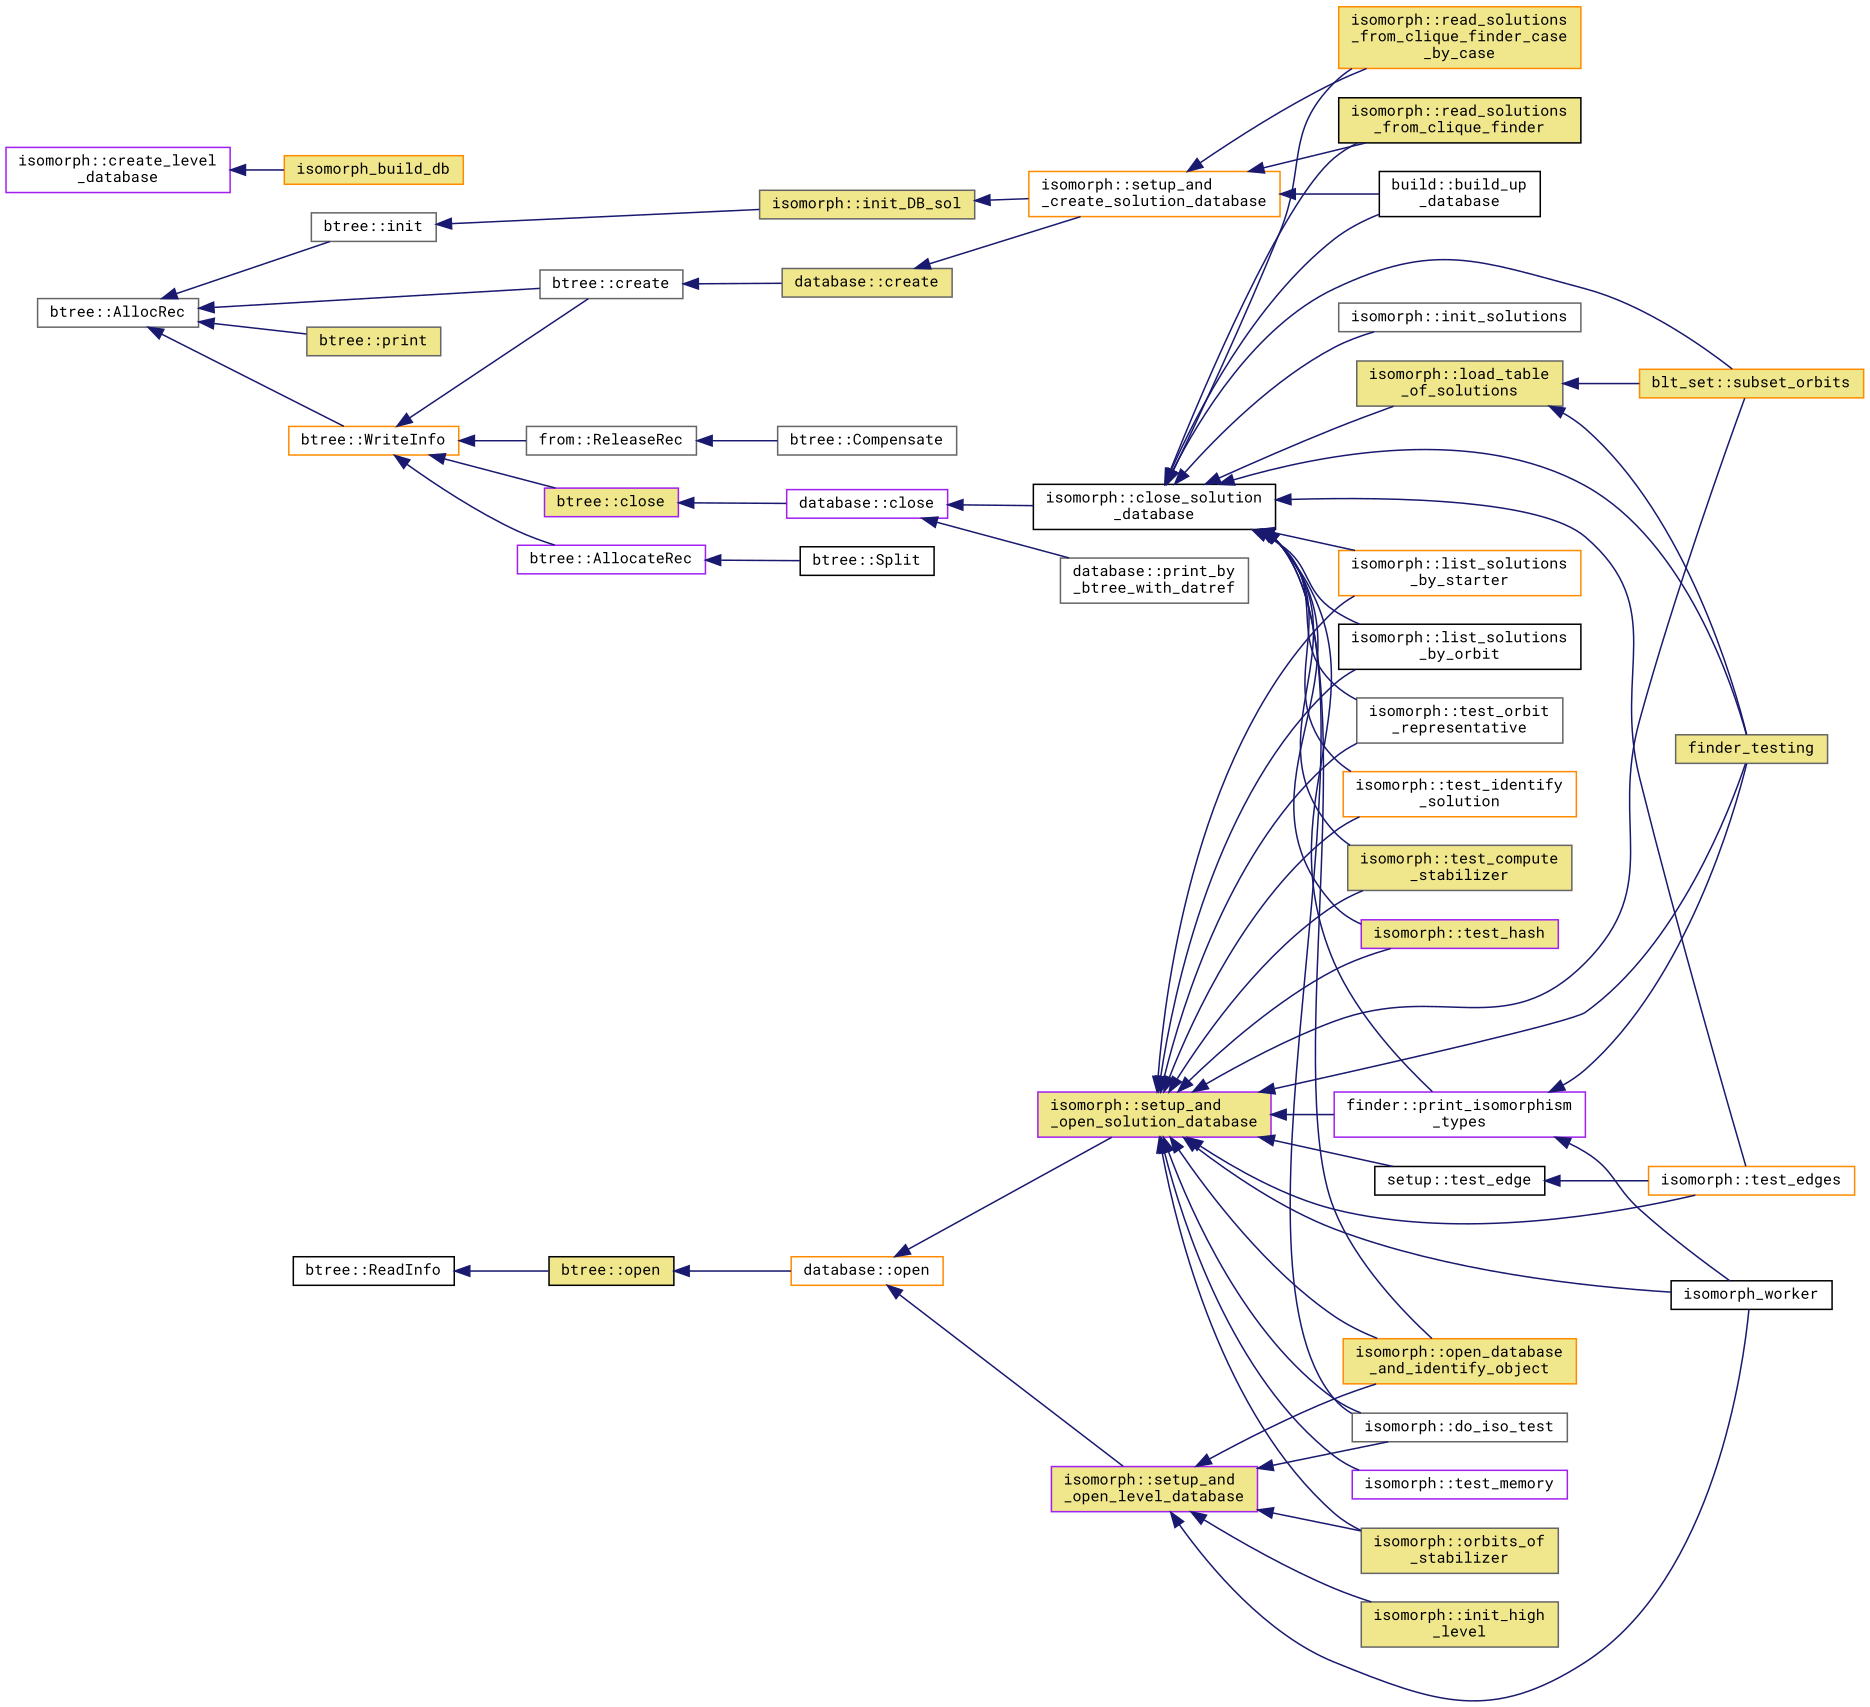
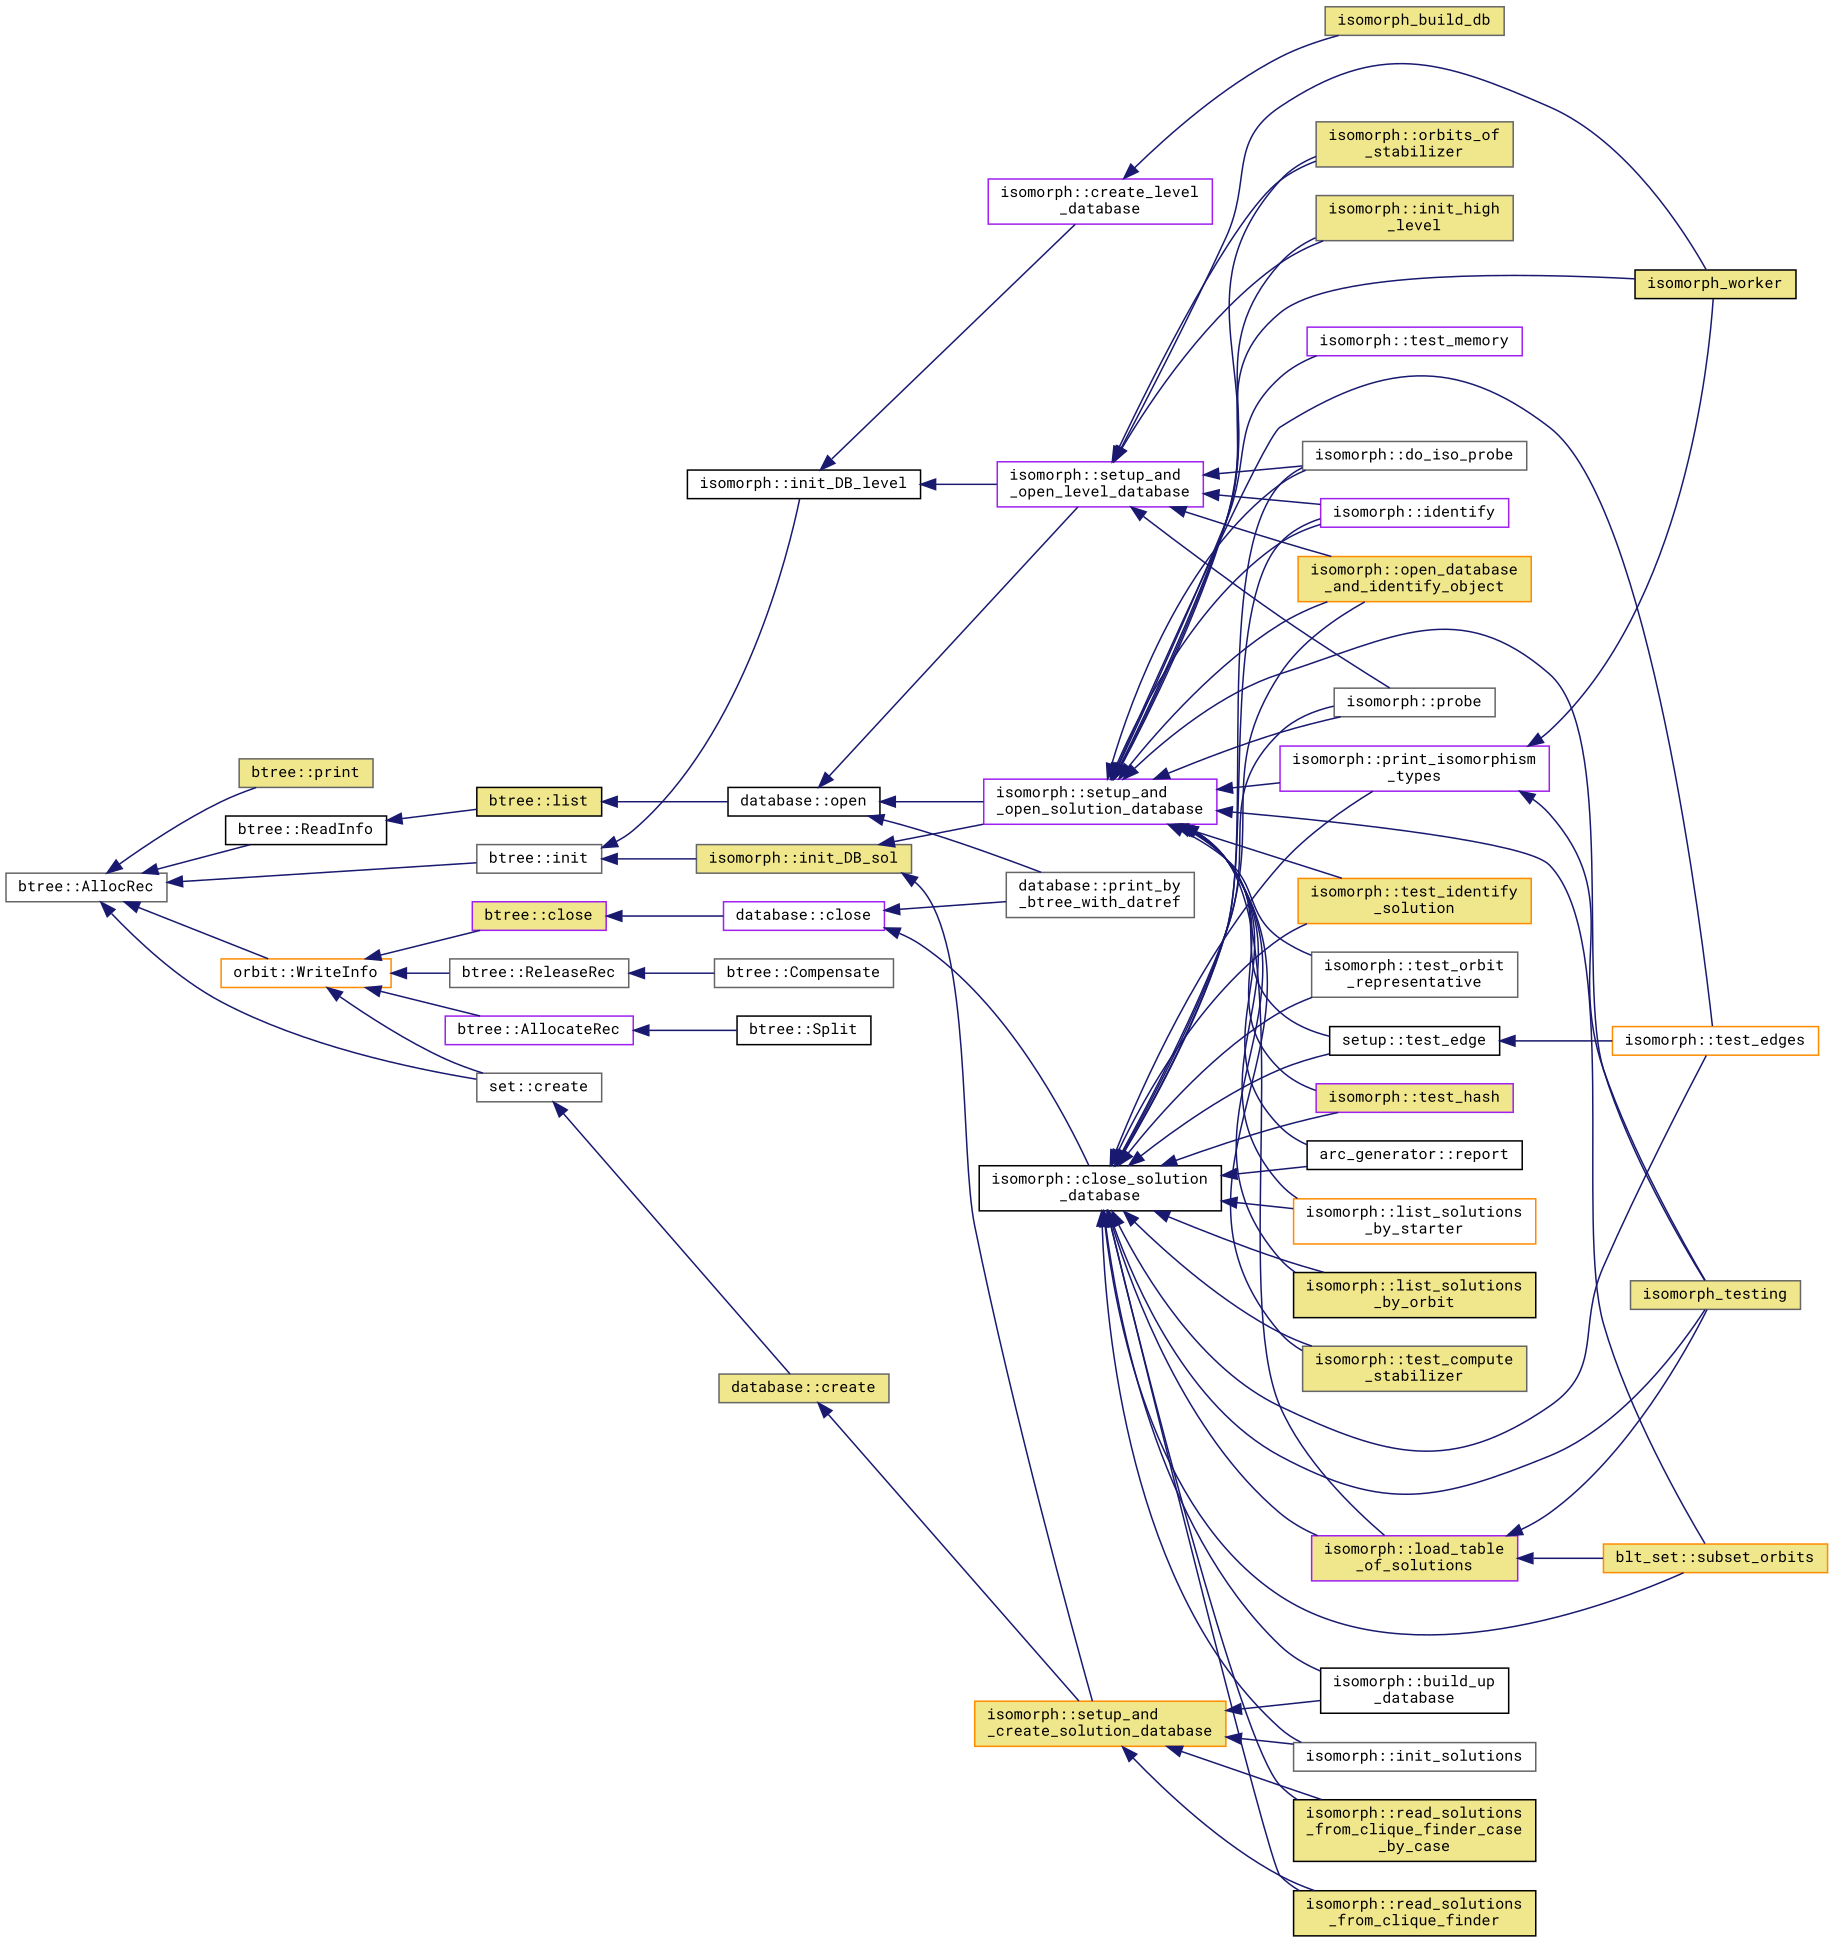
node "isomorph::read_solutions _from_clique_finder_case _by_case": color darkorange -> black
node "isomorph_build_db": color darkorange -> gray40
node "isomorph::setup_and _create_solution_database": fillcolor white -> khaki
node "build::build_up _database": label "build::build_up _database" -> "isomorph::build_up _database"
node "btree::create": label "btree::create" -> "set::create"
node "isomorph::load_table _of_solutions": color gray40 -> purple
node "btree::WriteInfo": label "btree::WriteInfo" -> "orbit::WriteInfo"
node "from::ReleaseRec": label "from::ReleaseRec" -> "btree::ReleaseRec"
node "isomorph::init_DB_level": added
edge "isomorph::init_high _level" -> "isomorph::setup_and _open_solution_database": added
node "isomorph::identify": added
node "isomorph::list_solutions _by_orbit": fillcolor white -> khaki
node "isomorph::probe": added
node "finder_testing": label "finder_testing" -> "isomorph_testing"
node "isomorph::test_identify _solution": fillcolor white -> khaki
edge "isomorph::setup_and _open_solution_database" -> "isomorph::init_DB_sol": added
edge "database::print_by _btree_with_datref" -> "database::open": added
edge "btree::ReadInfo" -> "btree::AllocRec": added
edge "setup::test_edge" -> "isomorph::close_solution _database": added
node "isomorph::setup_and _open_solution_database": fillcolor khaki -> white
node "finder::print_isomorphism _types": label "finder::print_isomorphism _types" -> "isomorph::print_isomorphism _types"
node "arc_generator::report": added
edge "isomorph::load_table _of_solutions" -> "isomorph::setup_and _open_solution_database": added
node "btree::open": label "btree::open" -> "btree::list"
node "database::open": color darkorange -> black
node "isomorph_worker": fillcolor white -> khaki
node "isomorph::do_iso_test": label "isomorph::do_iso_test" -> "isomorph::do_iso_probe"
node "isomorph::setup_and _open_level_database": fillcolor khaki -> white
edge "isomorph::init_solutions" -> "isomorph::setup_and _create_solution_database": added
